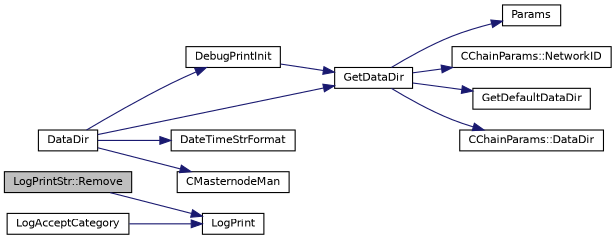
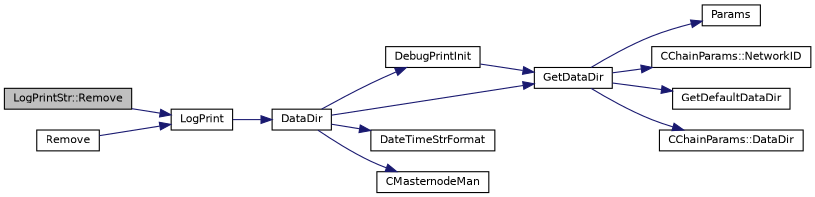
edge "LogPrint" -> "DataDir": added
node "LogAcceptCategory": label "LogAcceptCategory" -> "Remove"
